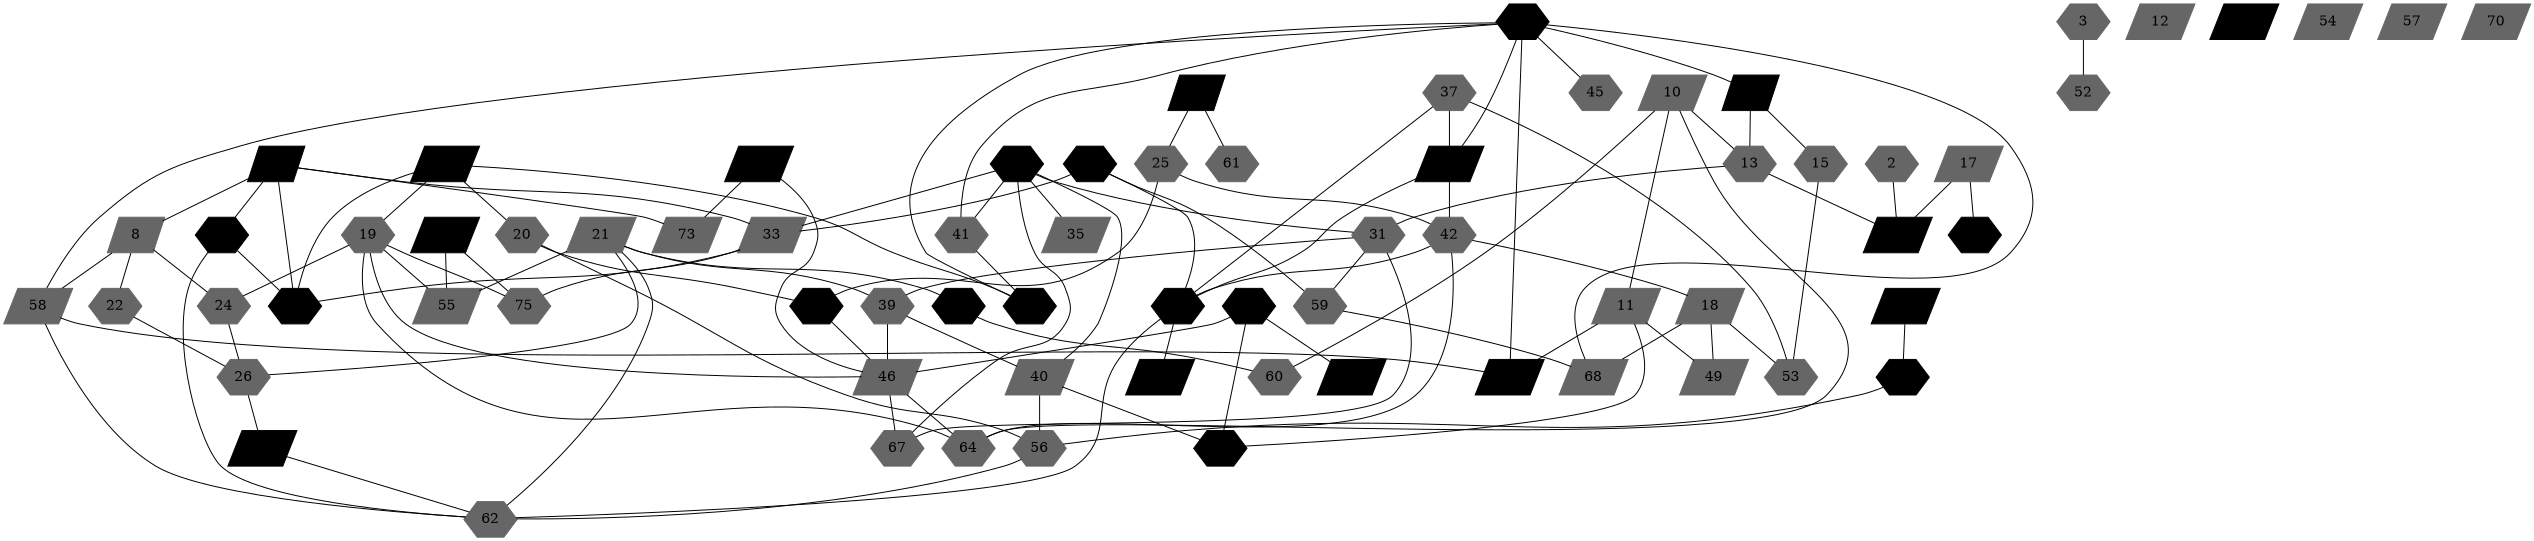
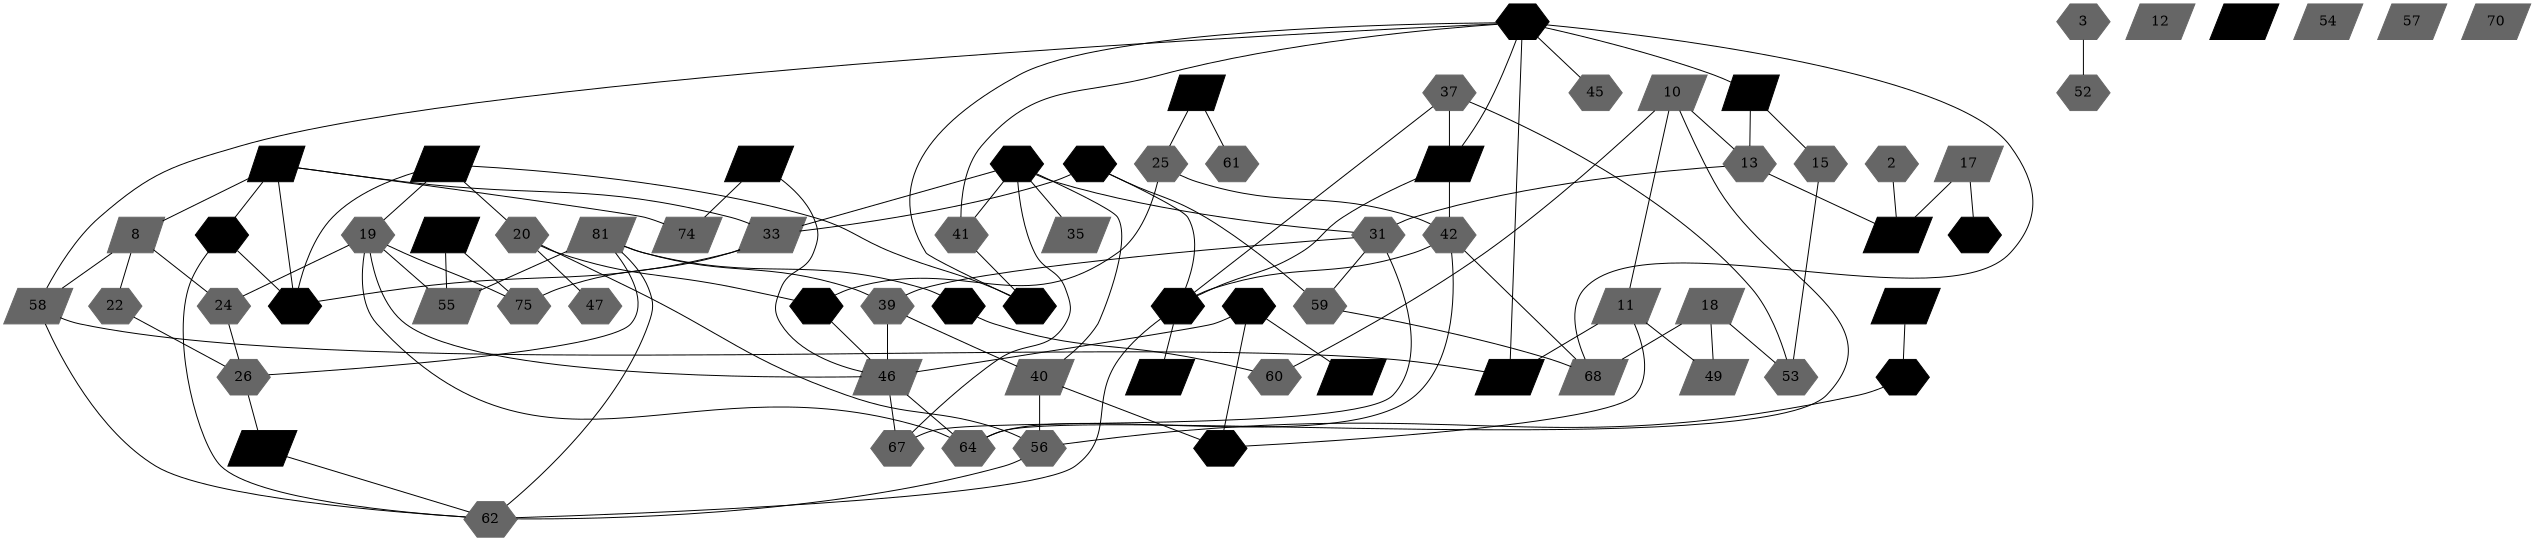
node "21": label "21" -> "81"
node "73": label "73" -> "74"
edge "42" -- "18": now "42" -- "68"
node "47": added
